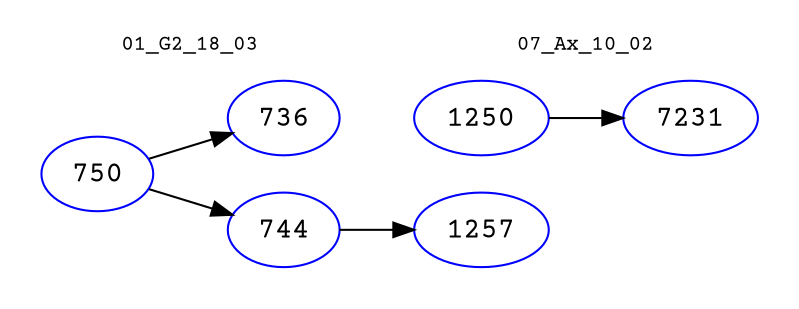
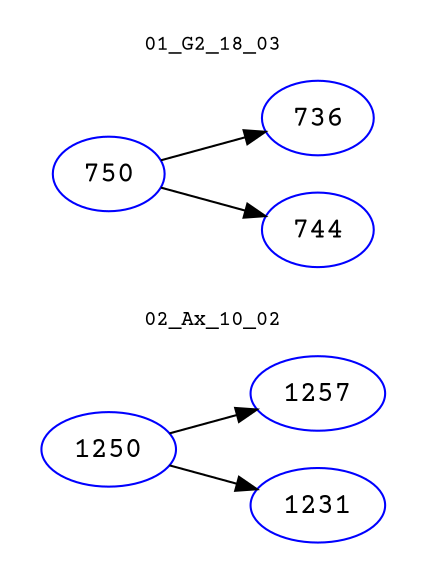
cluster "07_Ax_10_02": label "07_Ax_10_02" -> "02_Ax_10_02"
node "7231": label "7231" -> "1231"
edge "744" -> "1257": now "1250" -> "1257"
